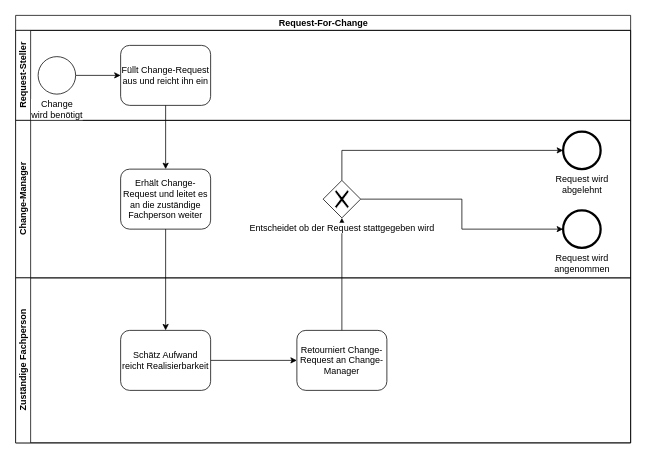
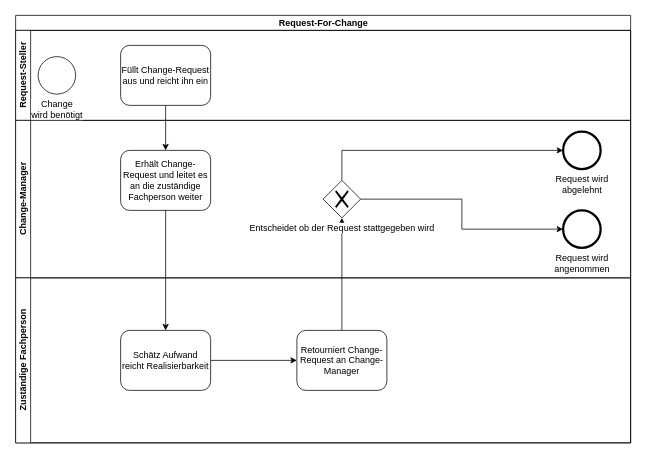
edge "Change wird benötigt" -> "Füllt Change-Request aus und reicht ihn ein": removed
node "Erhält Change-Request und leitet es an die zuständige Fachperson weiter": moved (165, 199) -> (165, 180)
